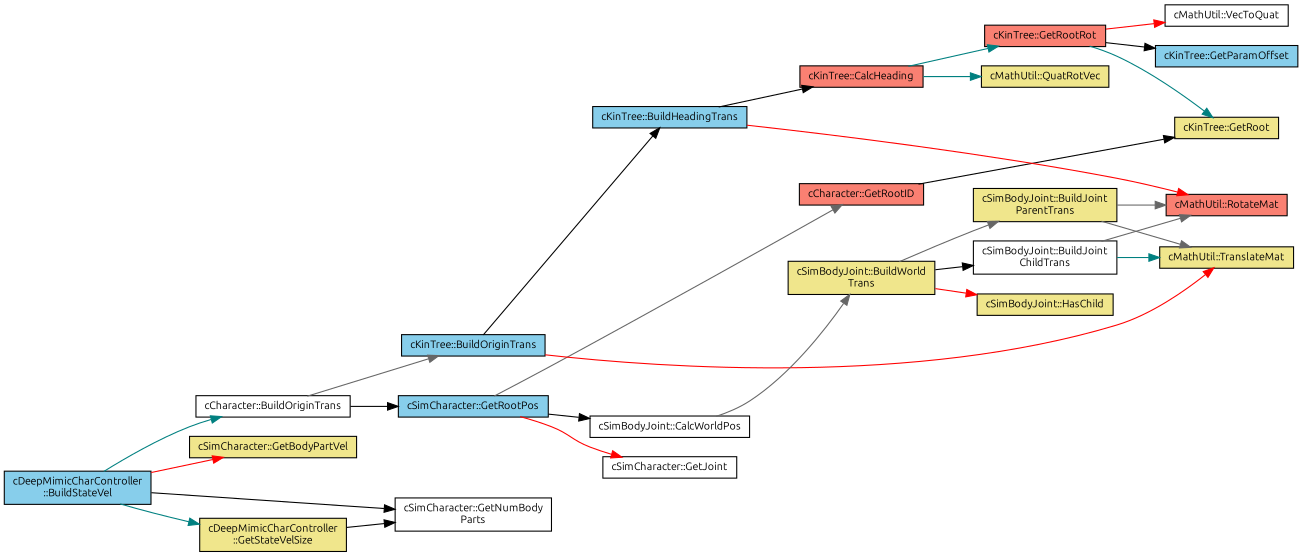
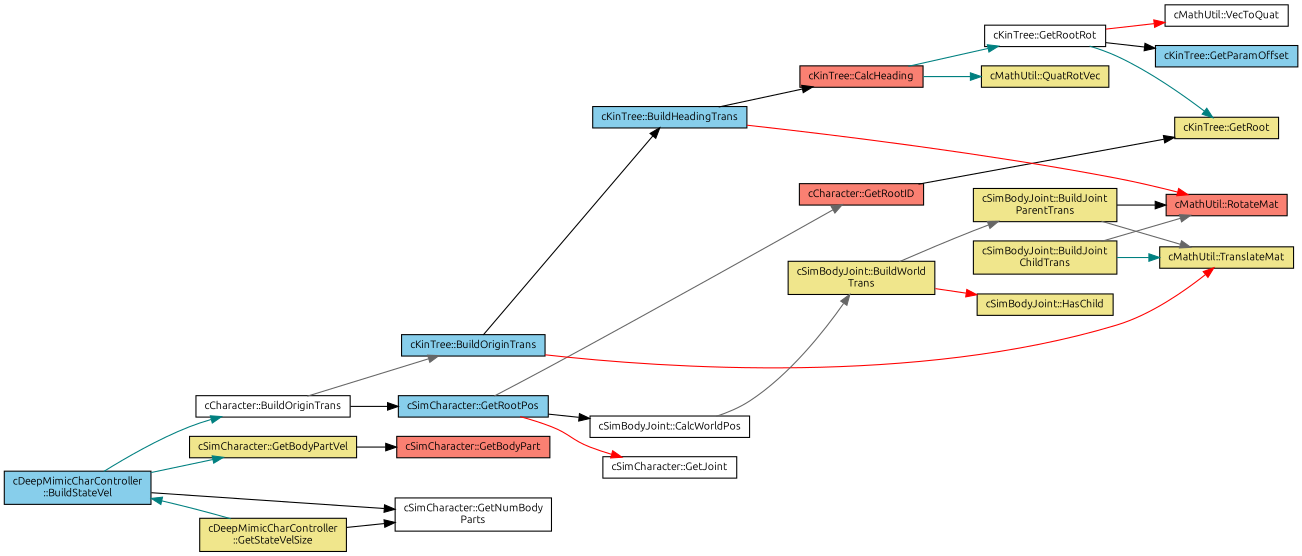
node "cKinTree::GetRootRot": fillcolor salmon -> white
edge "cSimBodyJoint::BuildJoint ParentTrans" -> "cMathUtil::RotateMat": color gray40 -> black
node "cSimBodyJoint::BuildJoint ChildTrans": fillcolor white -> khaki
edge "cSimBodyJoint::BuildWorld Trans" -> "cSimBodyJoint::BuildJoint ChildTrans": removed
node "cSimCharacter::GetBodyPart": added
edge "cDeepMimicCharController ::BuildStateVel" -> "cSimCharacter::GetBodyPartVel": color red -> teal
edge "cDeepMimicCharController ::BuildStateVel" -> "cDeepMimicCharController ::GetStateVelSize": reversed
